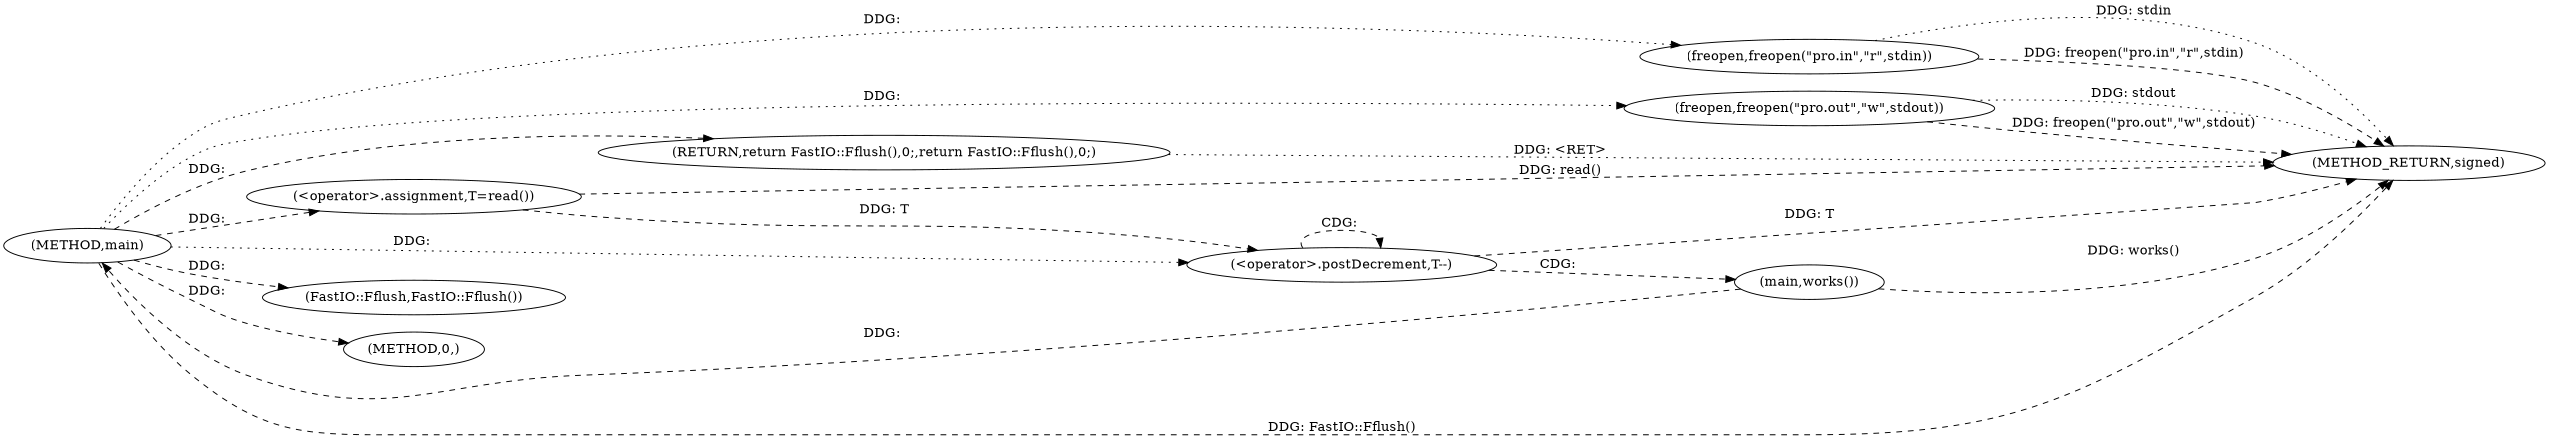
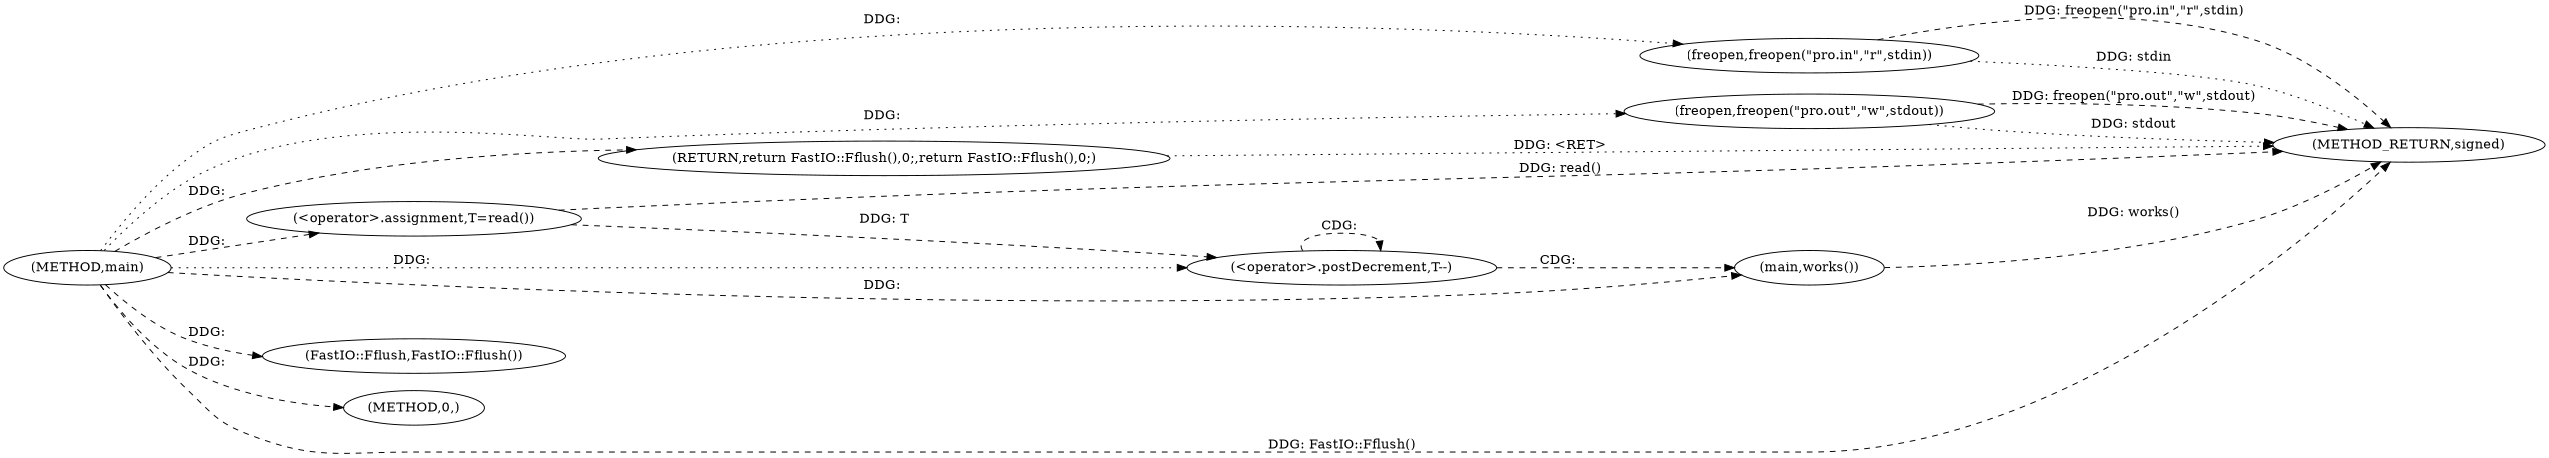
edge "(<operator>.postDecrement,T--)" -> "(METHOD_RETURN,signed)": removed, label "DDG: T"
edge "(main,works())" -> "(METHOD,main)": reversed
